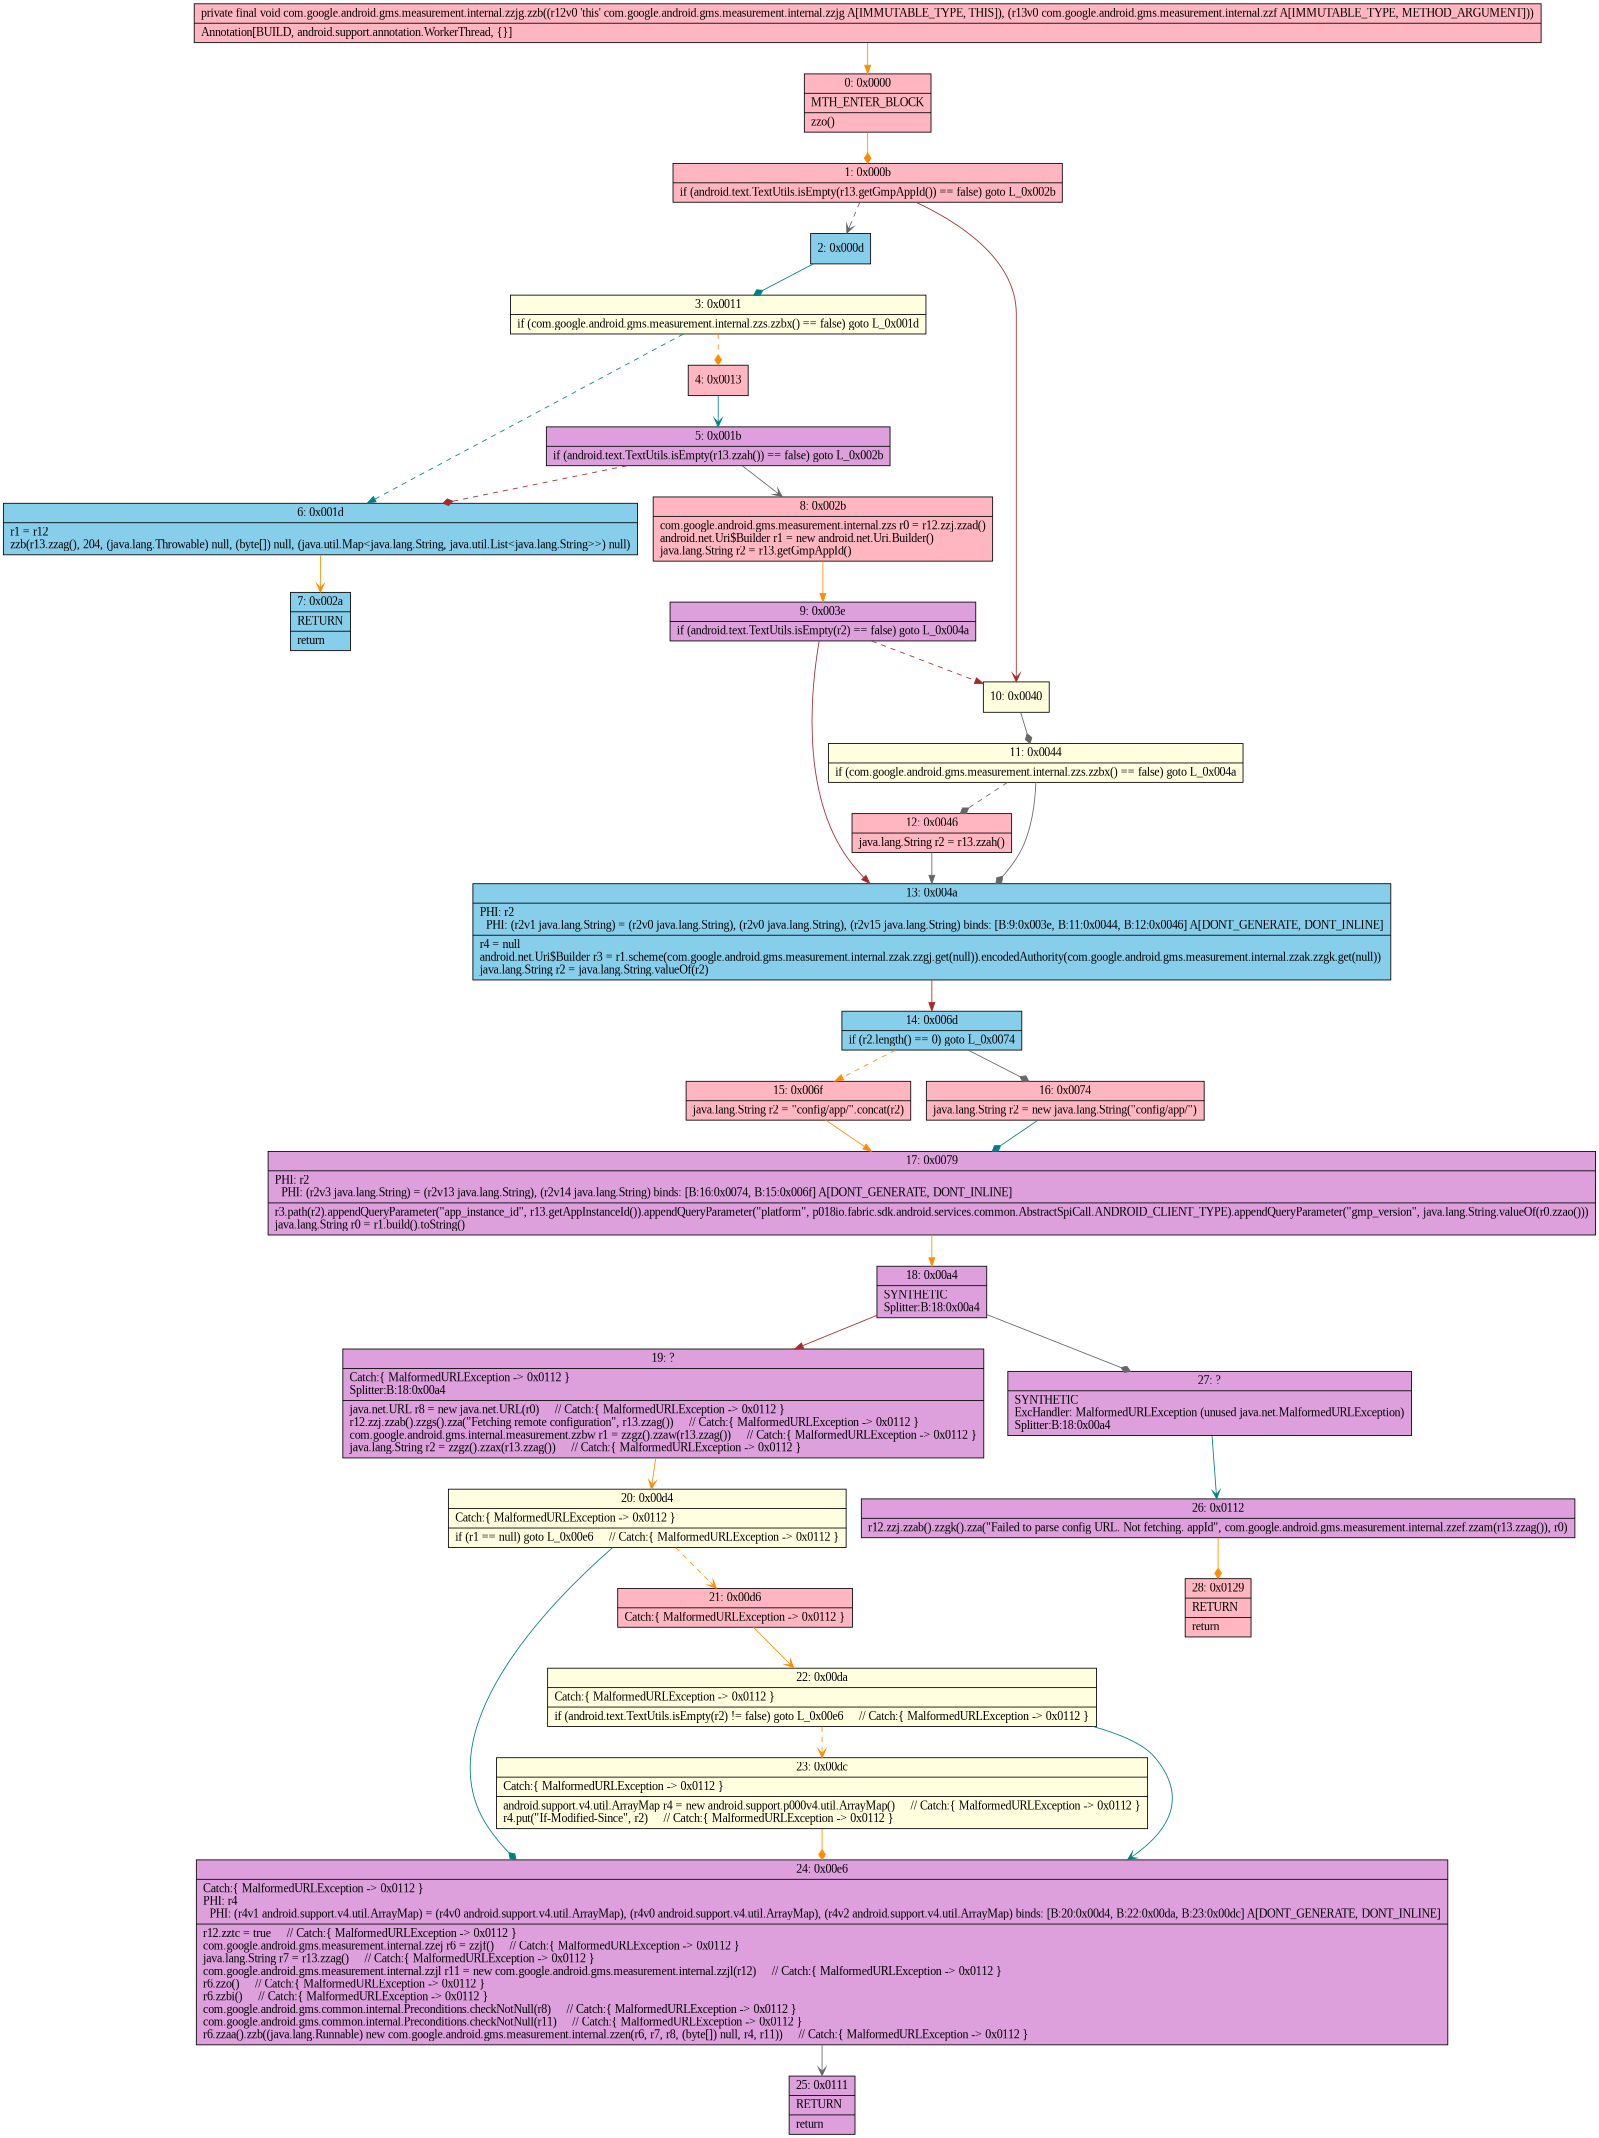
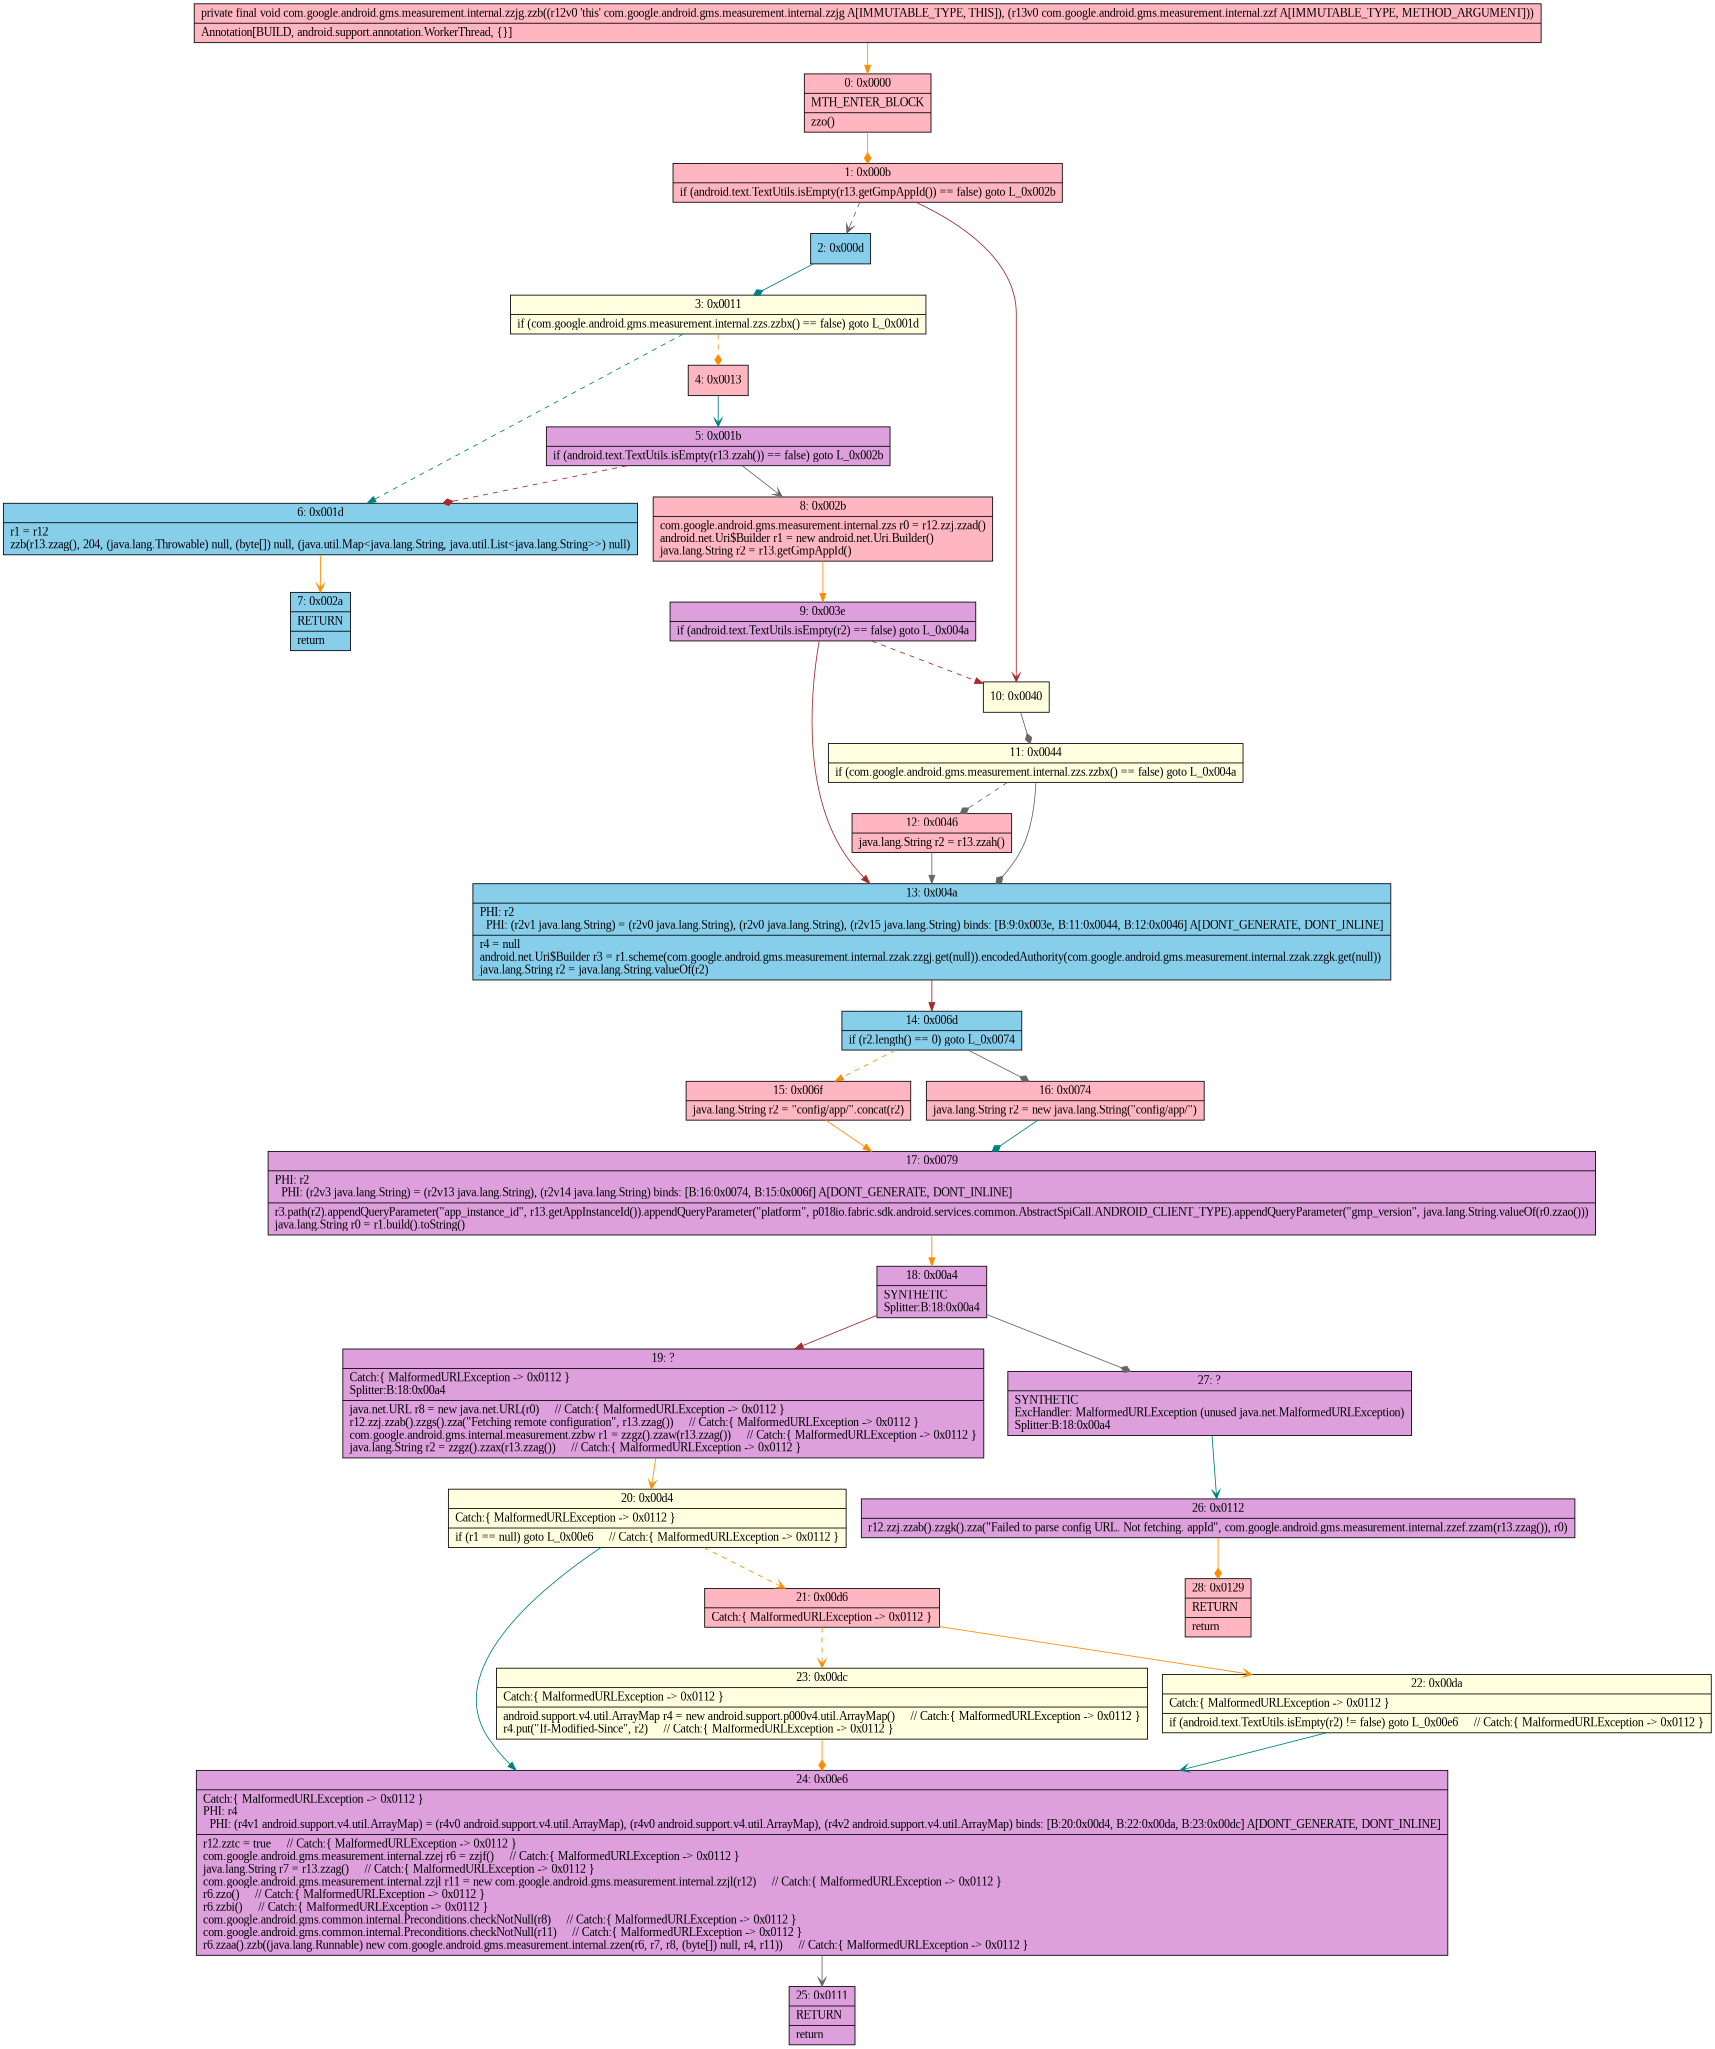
edge "20: 0x00d4" -> "24: 0x00e6": arrowhead diamond -> normal
edge "22: 0x00da" -> "23: 0x00dc": now "21: 0x00d6" -> "23: 0x00dc"
